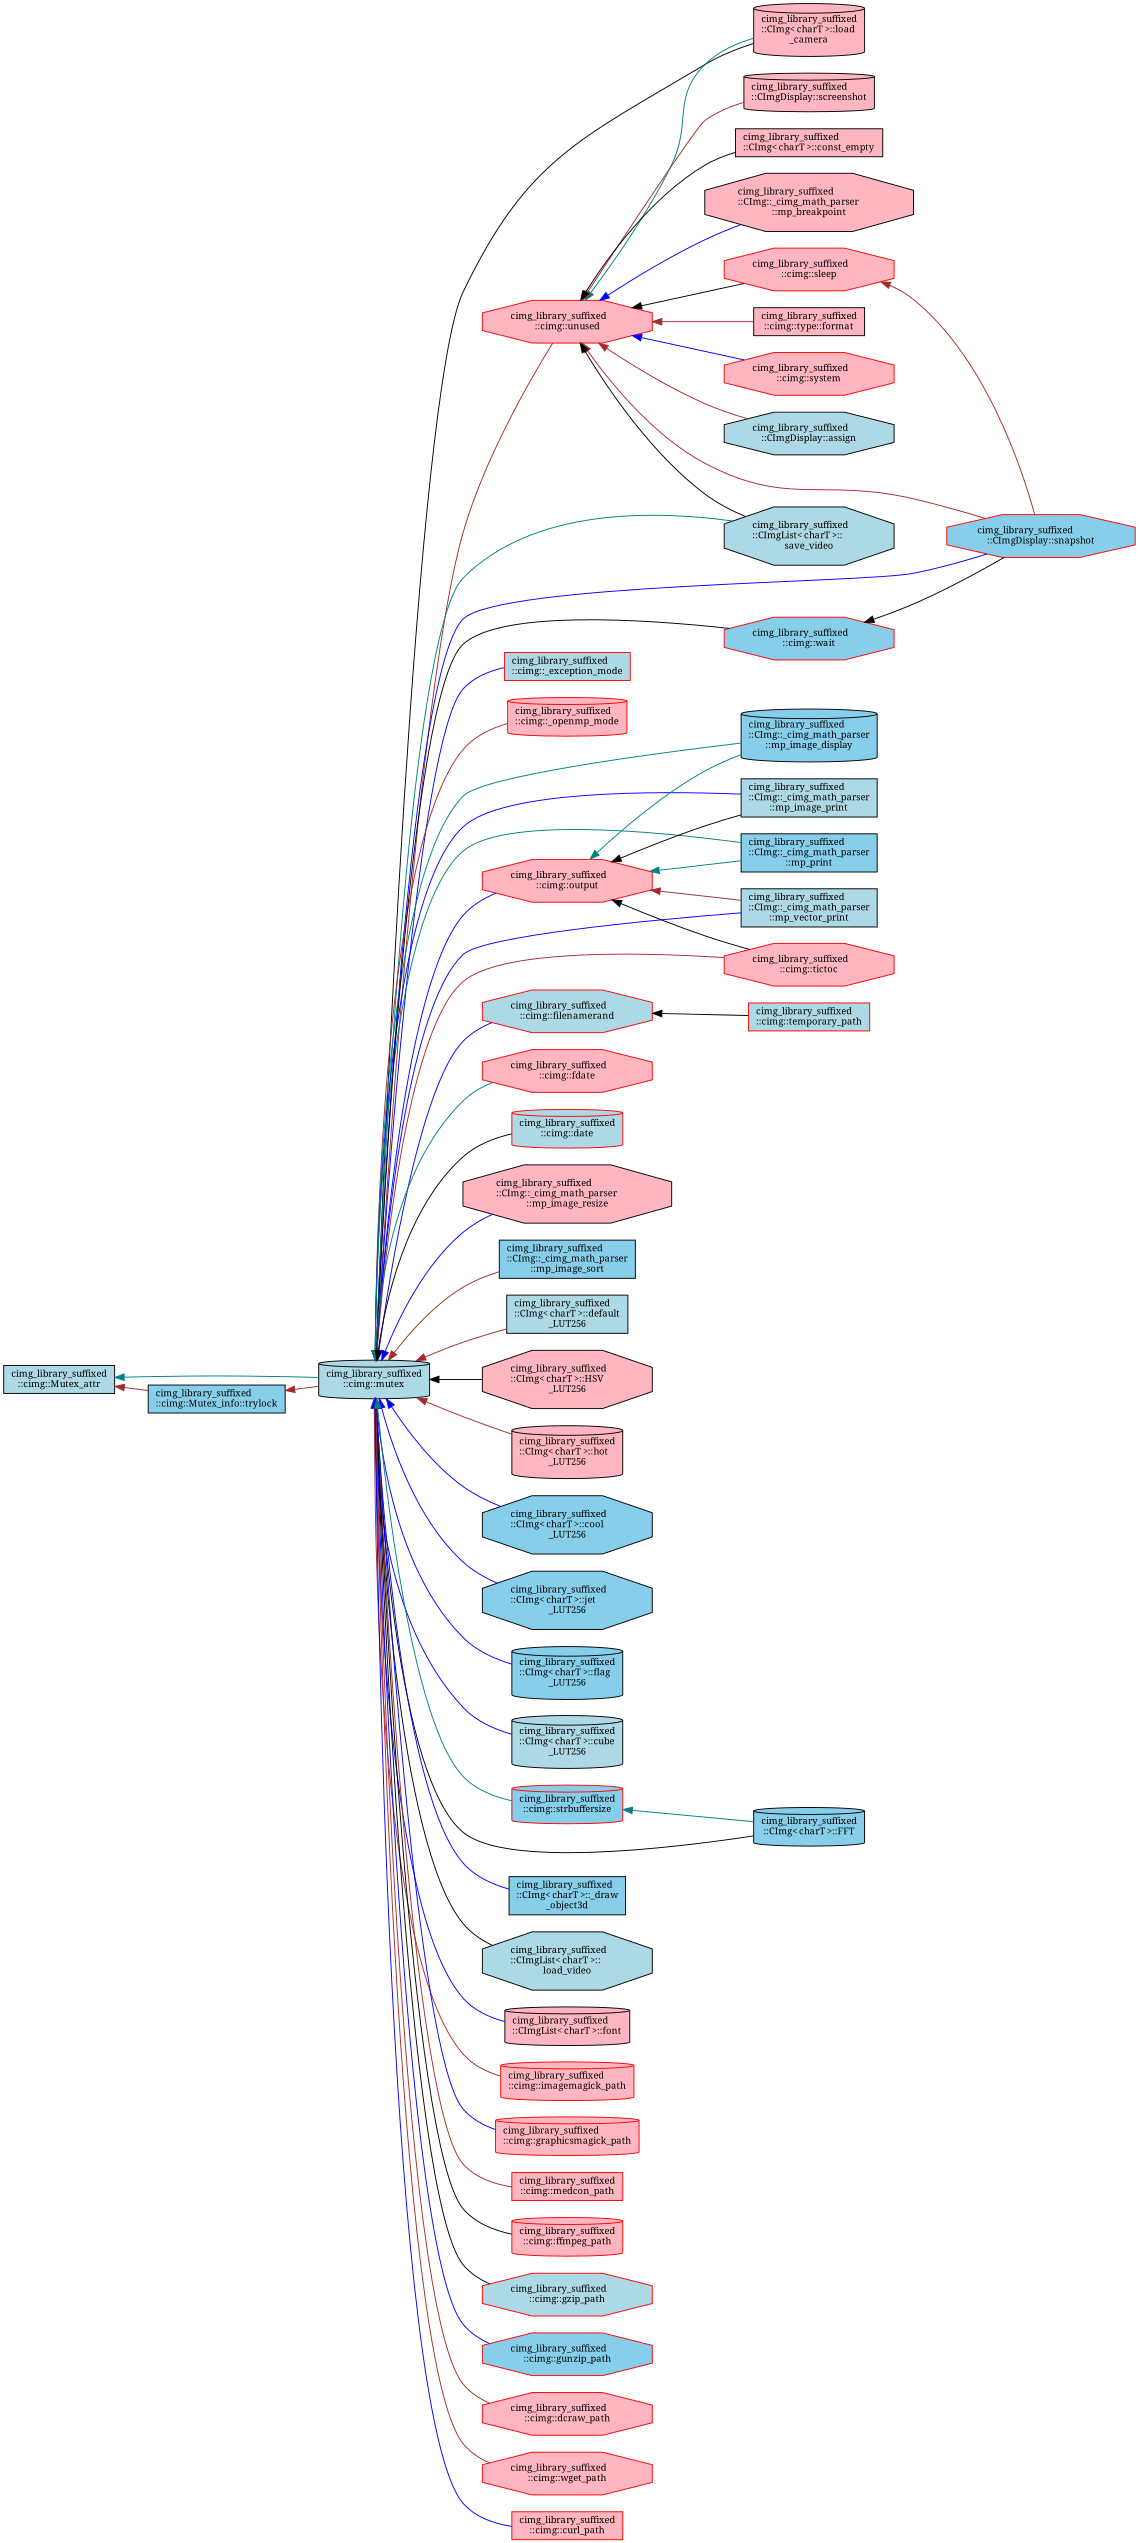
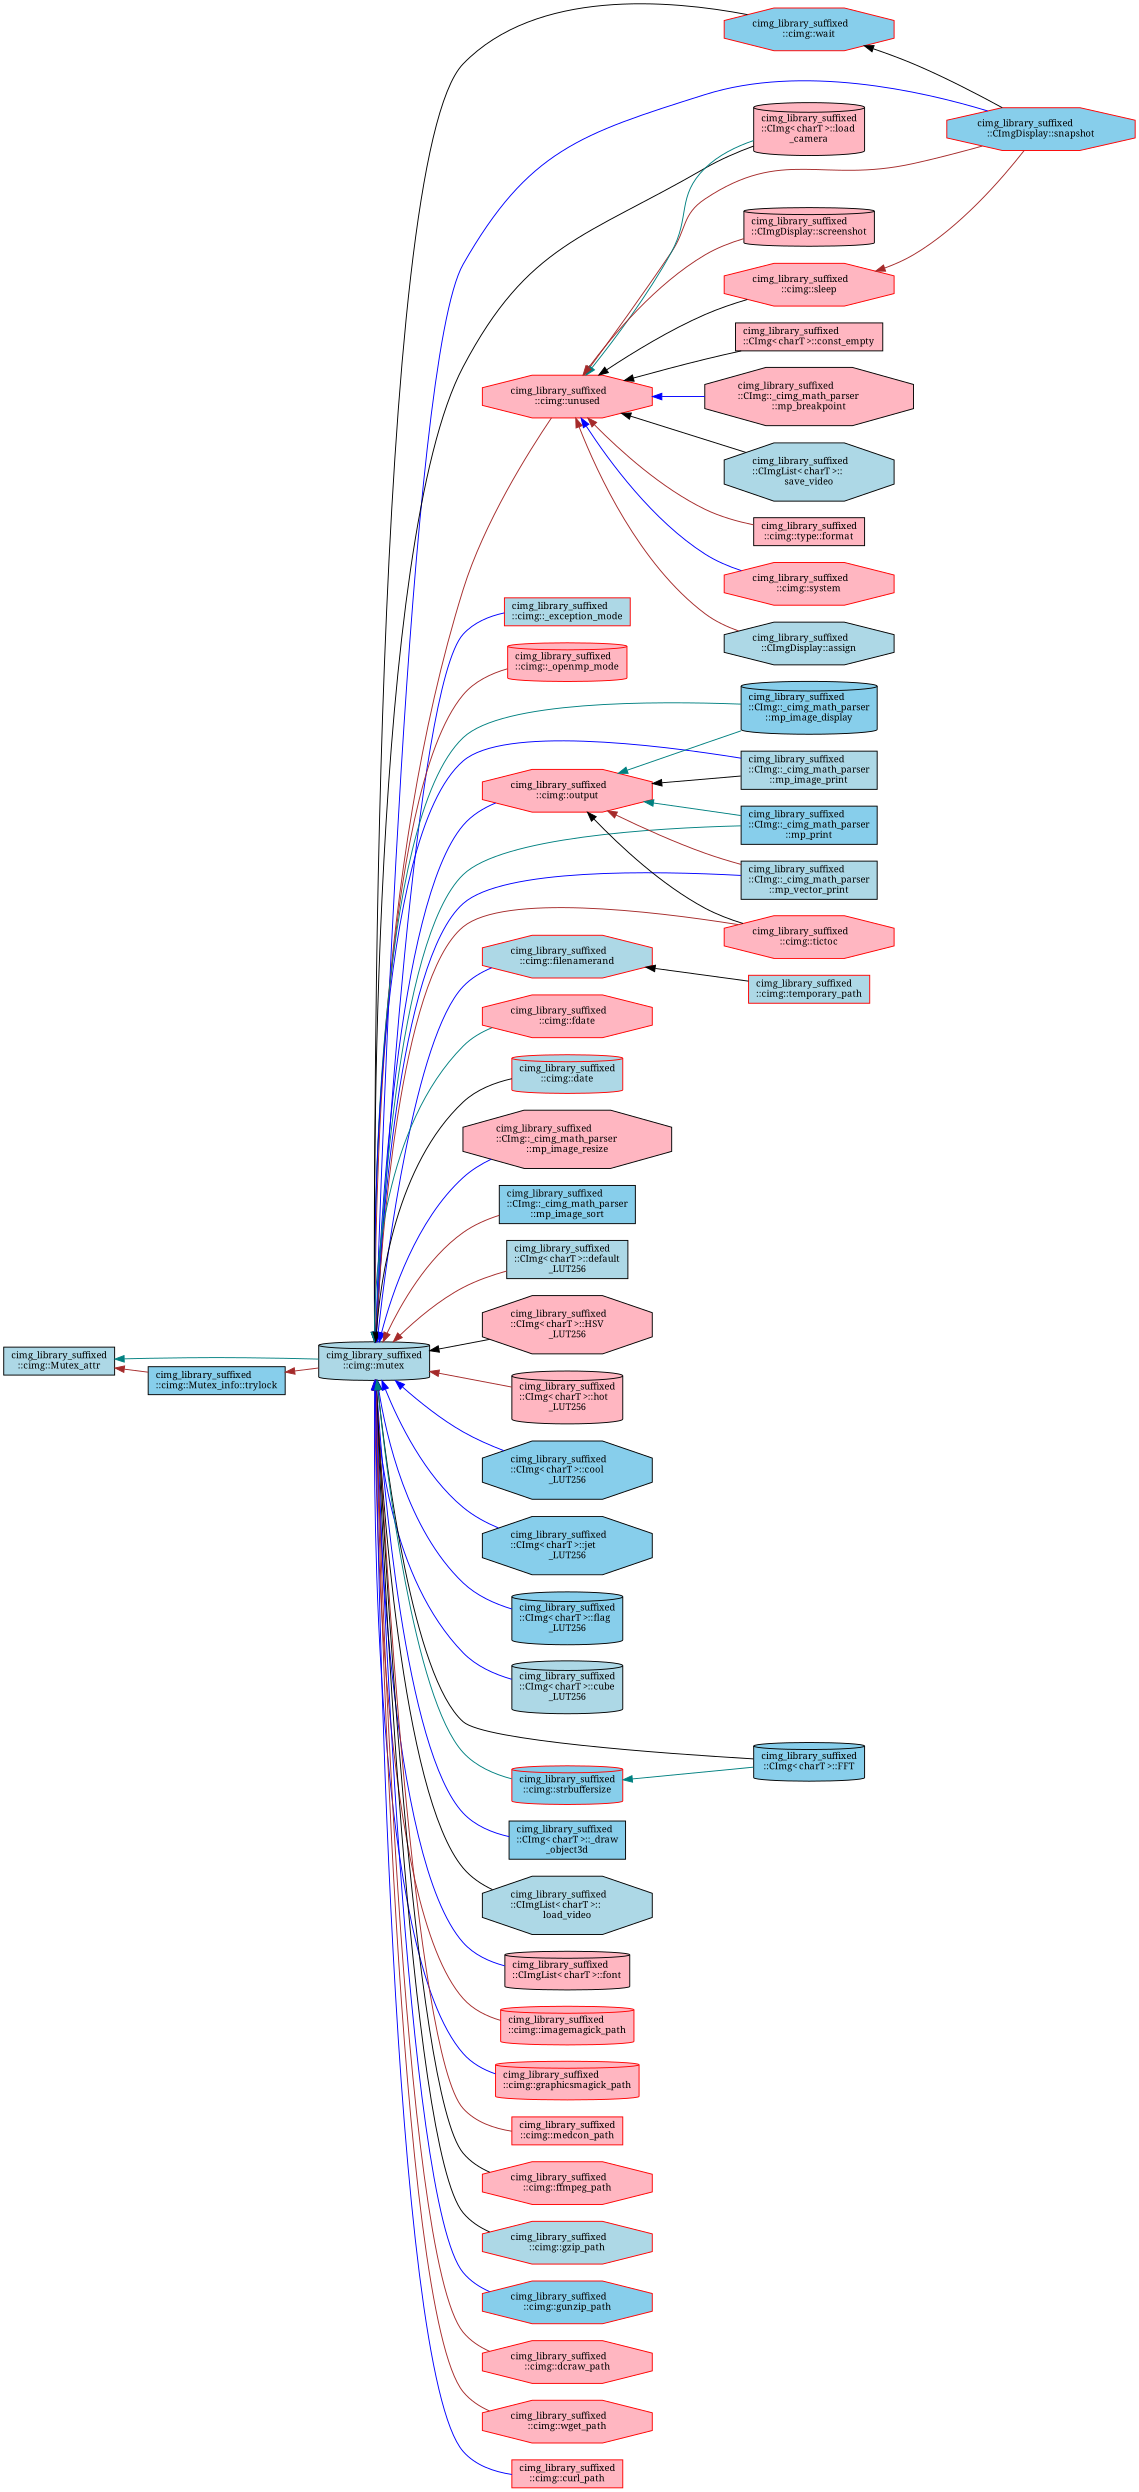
edge "cimg_library_suffixed ::CImgList< charT >:: save_video" -> "cimg_library_suffixed ::cimg::mutex": removed
node "cimg_library_suffixed ::cimg::ffmpeg_path": shape cylinder -> octagon
